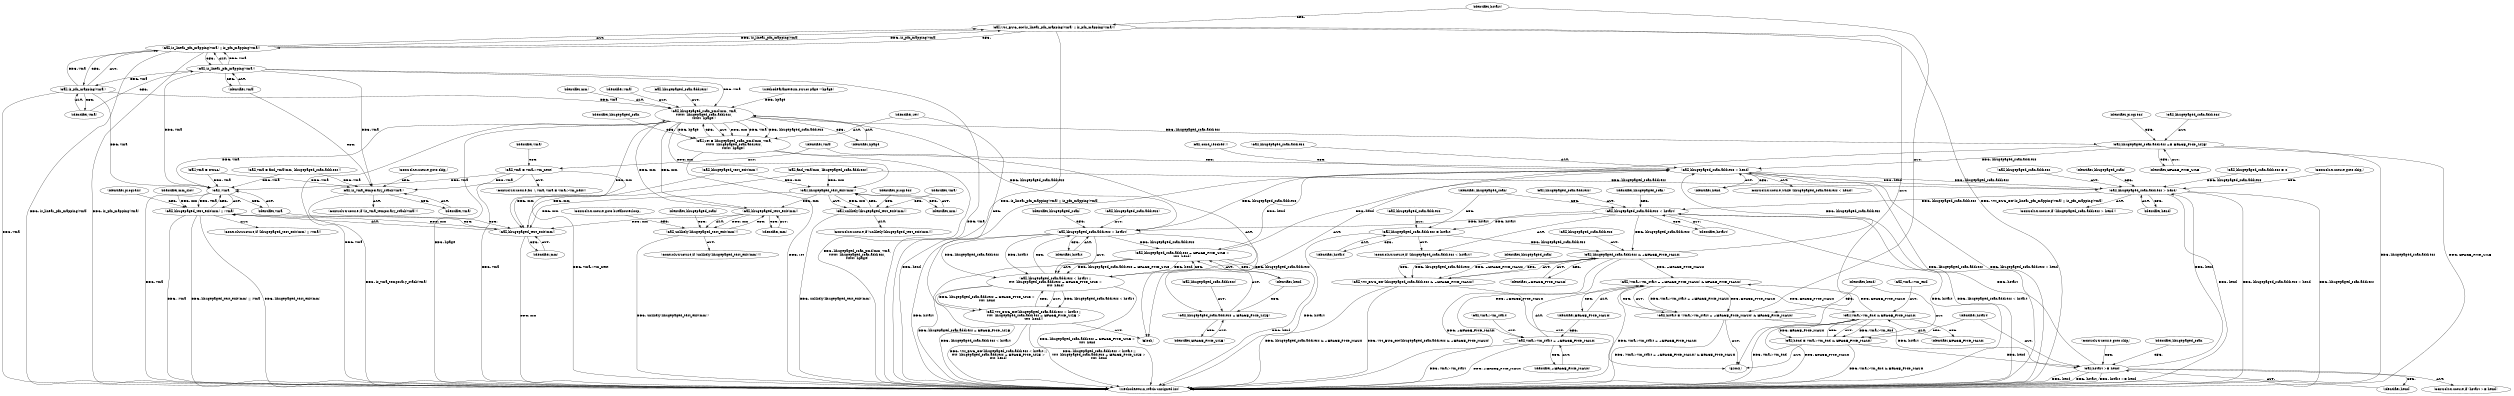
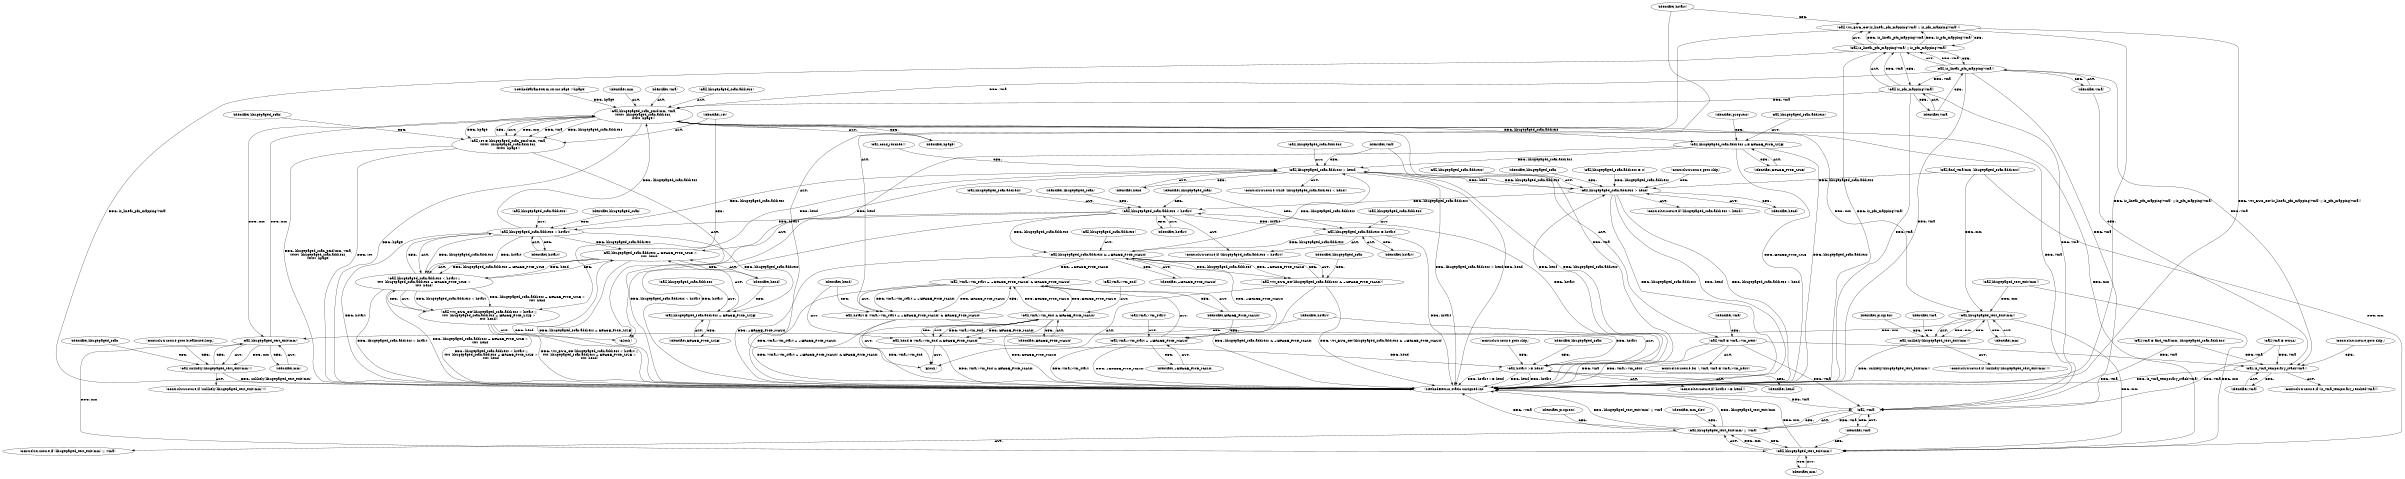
edge "(Identifier,mm_slot)" -> "(Call,khugepaged_test_exit(mm) || !vma)": label "DDG: mm" -> "CFG: "
node "(ControlStructure,if (is_vma_temporary_stack(vma)))": label "(ControlStructure,if (is_vma_temporary_stack(vma)))" -> "(ControlStructure,if (is_vma_temporary_resched(vma)))"
edge "(Call,!vma)" -> "(MethodReturn,static unsigned int)": reversed
